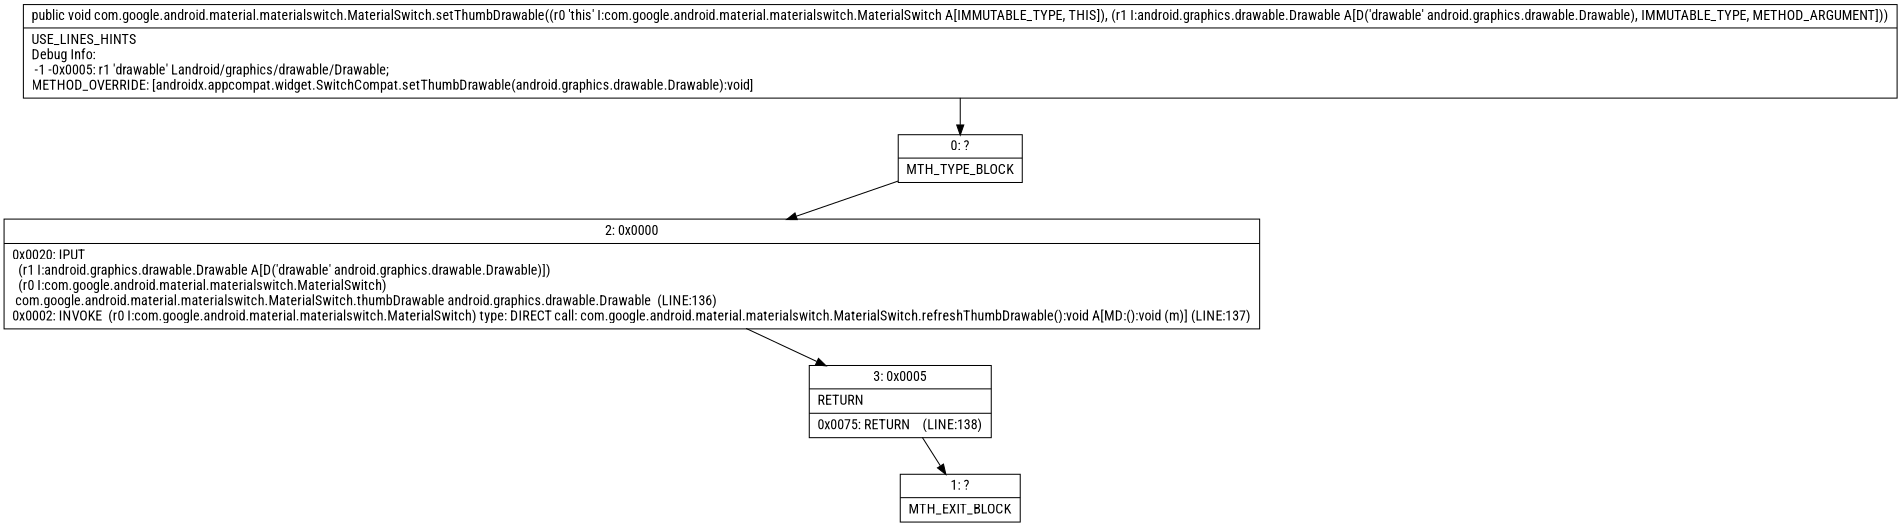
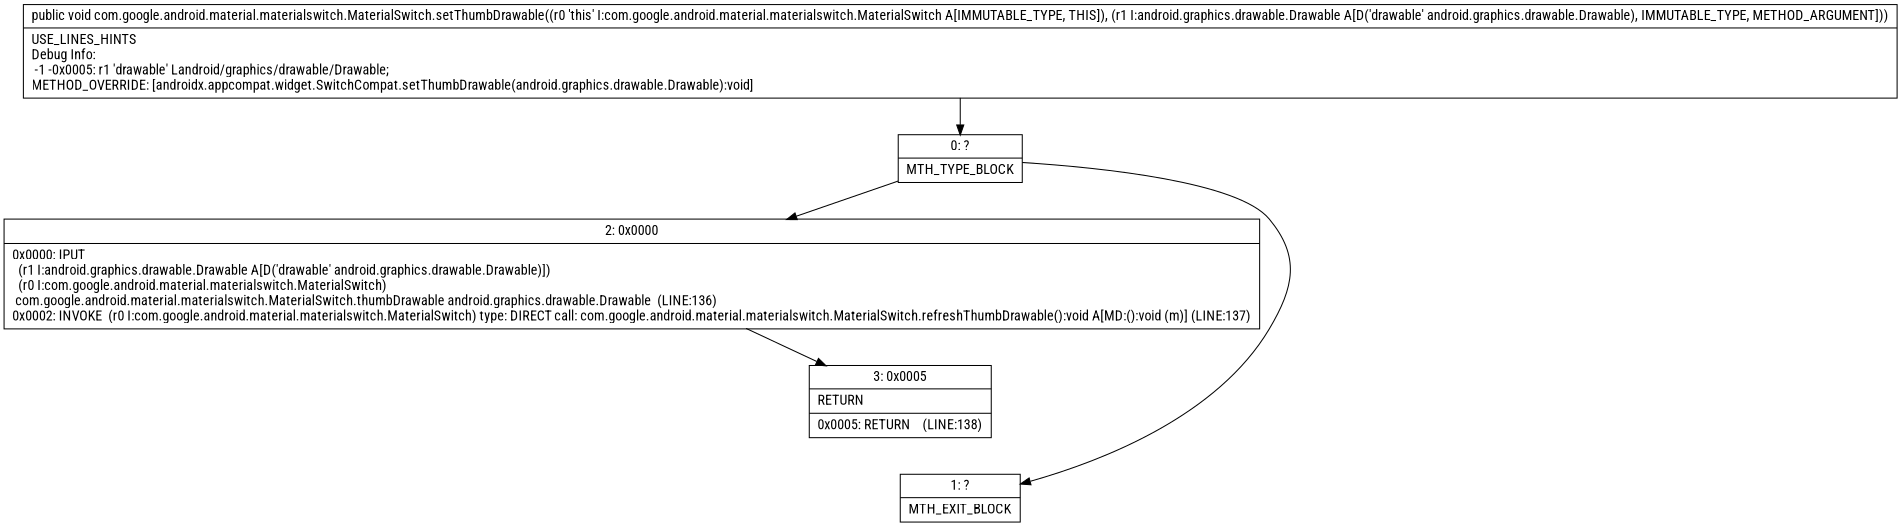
node "2: 0x0000": text "0x0020: IPUT" -> "0x0000: IPUT"
node "3: 0x0005": text "0x0075: RETURN    (LINE:138)" -> "0x0005: RETURN    (LINE:138)"
edge "3: 0x0005" -> "1: ?": now "0: ?" -> "1: ?"
